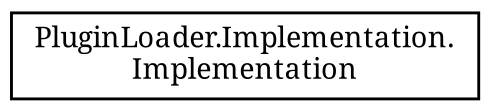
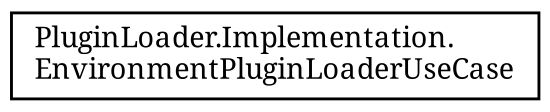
node "PluginLoader.Implementation. Implementation": label "PluginLoader.Implementation. Implementation" -> "PluginLoader.Implementation. EnvironmentPluginLoaderUseCase"
